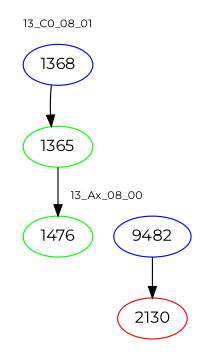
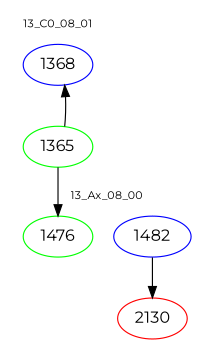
edge "1368" -> "1365": reversed
node "9482": label "9482" -> "1482"
